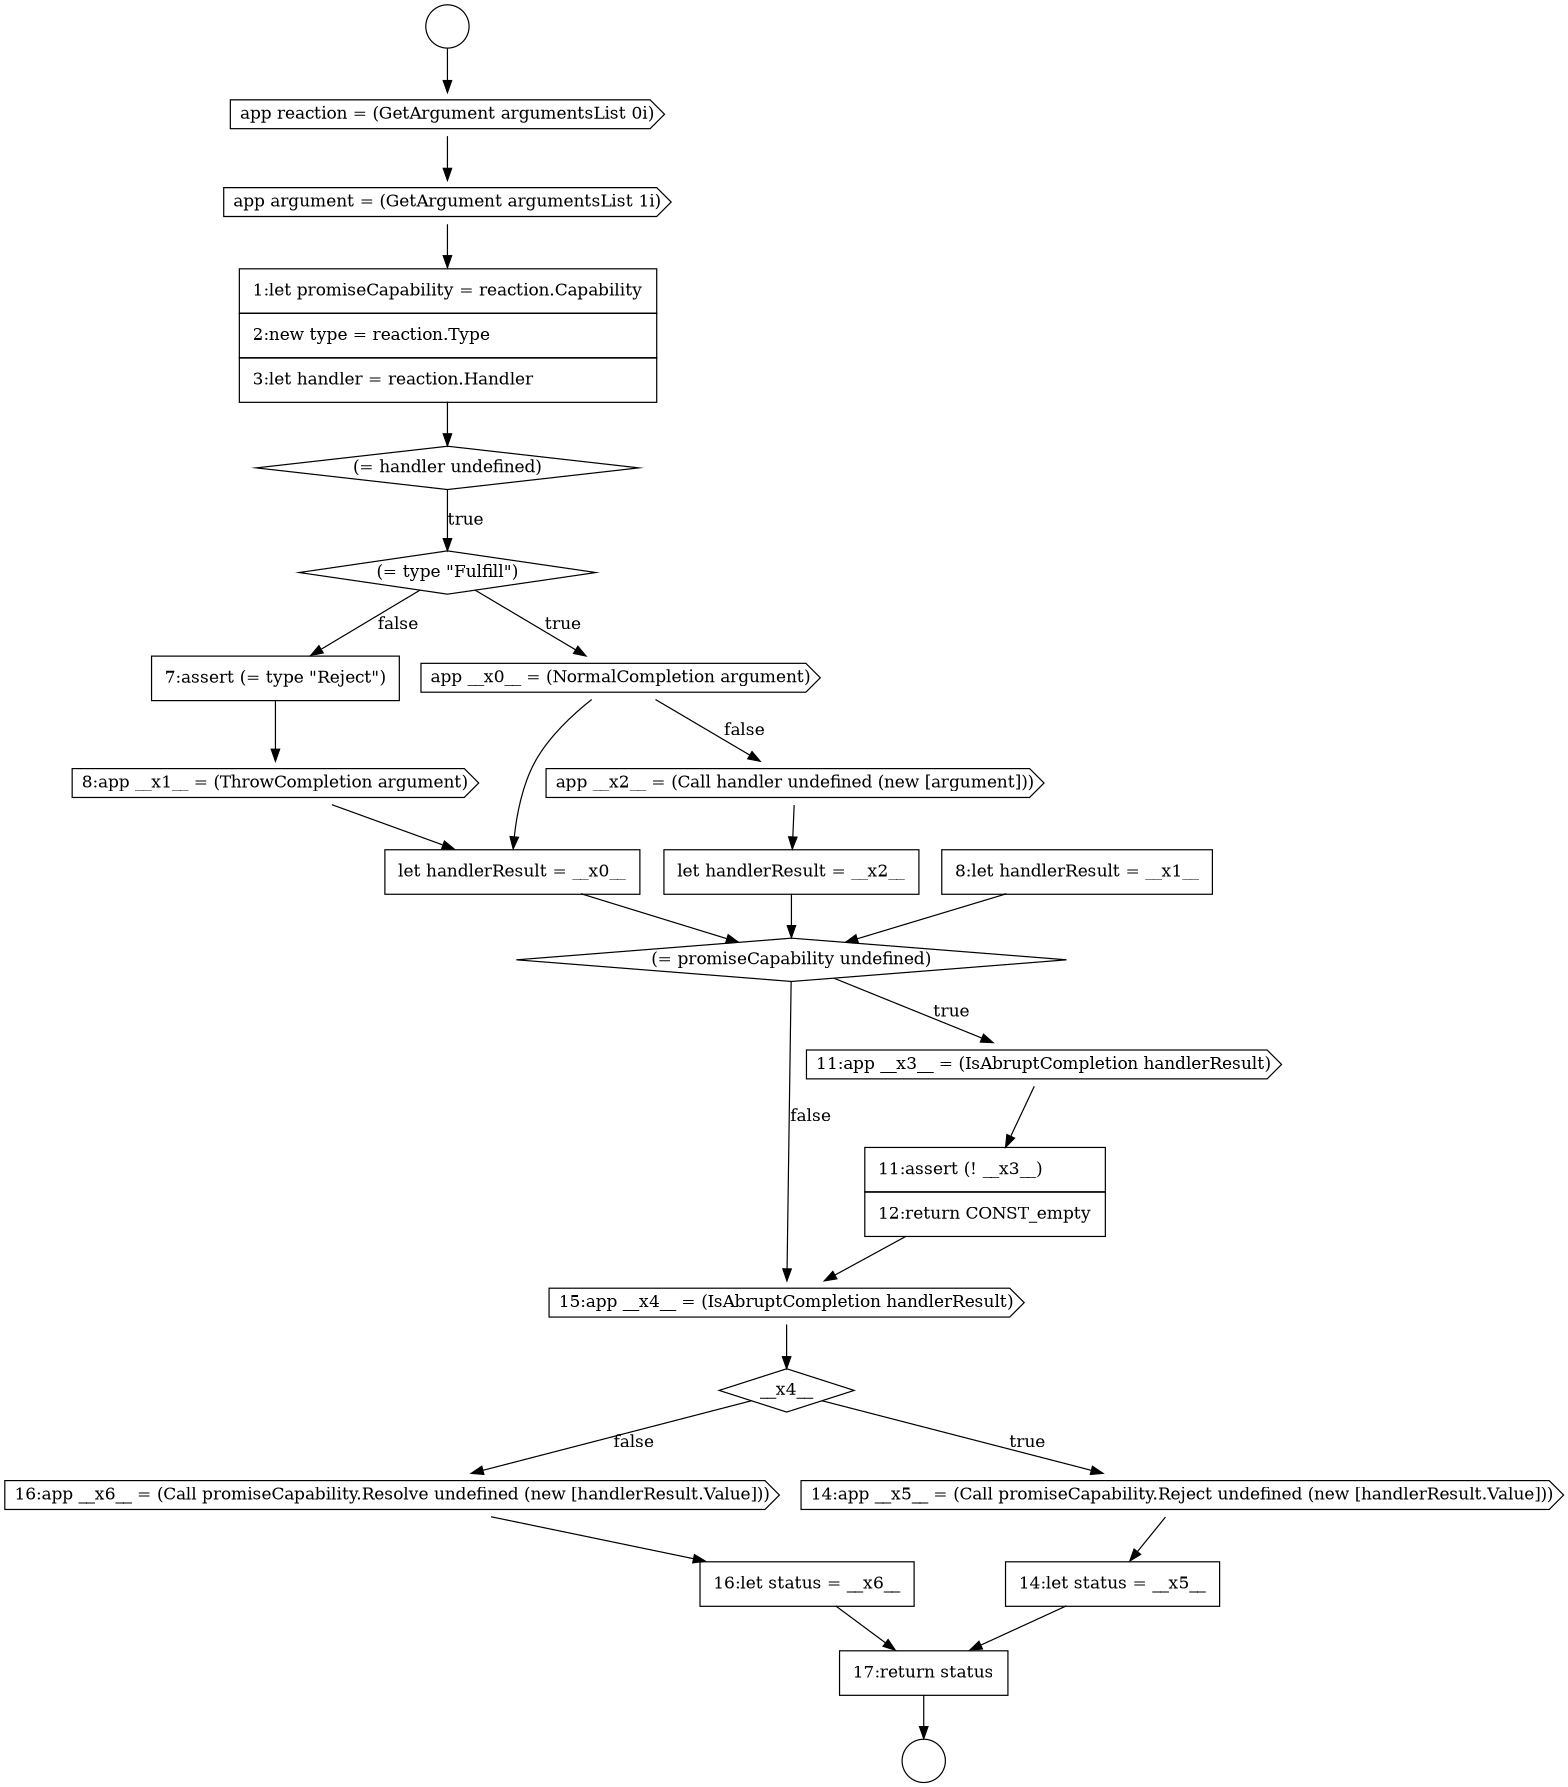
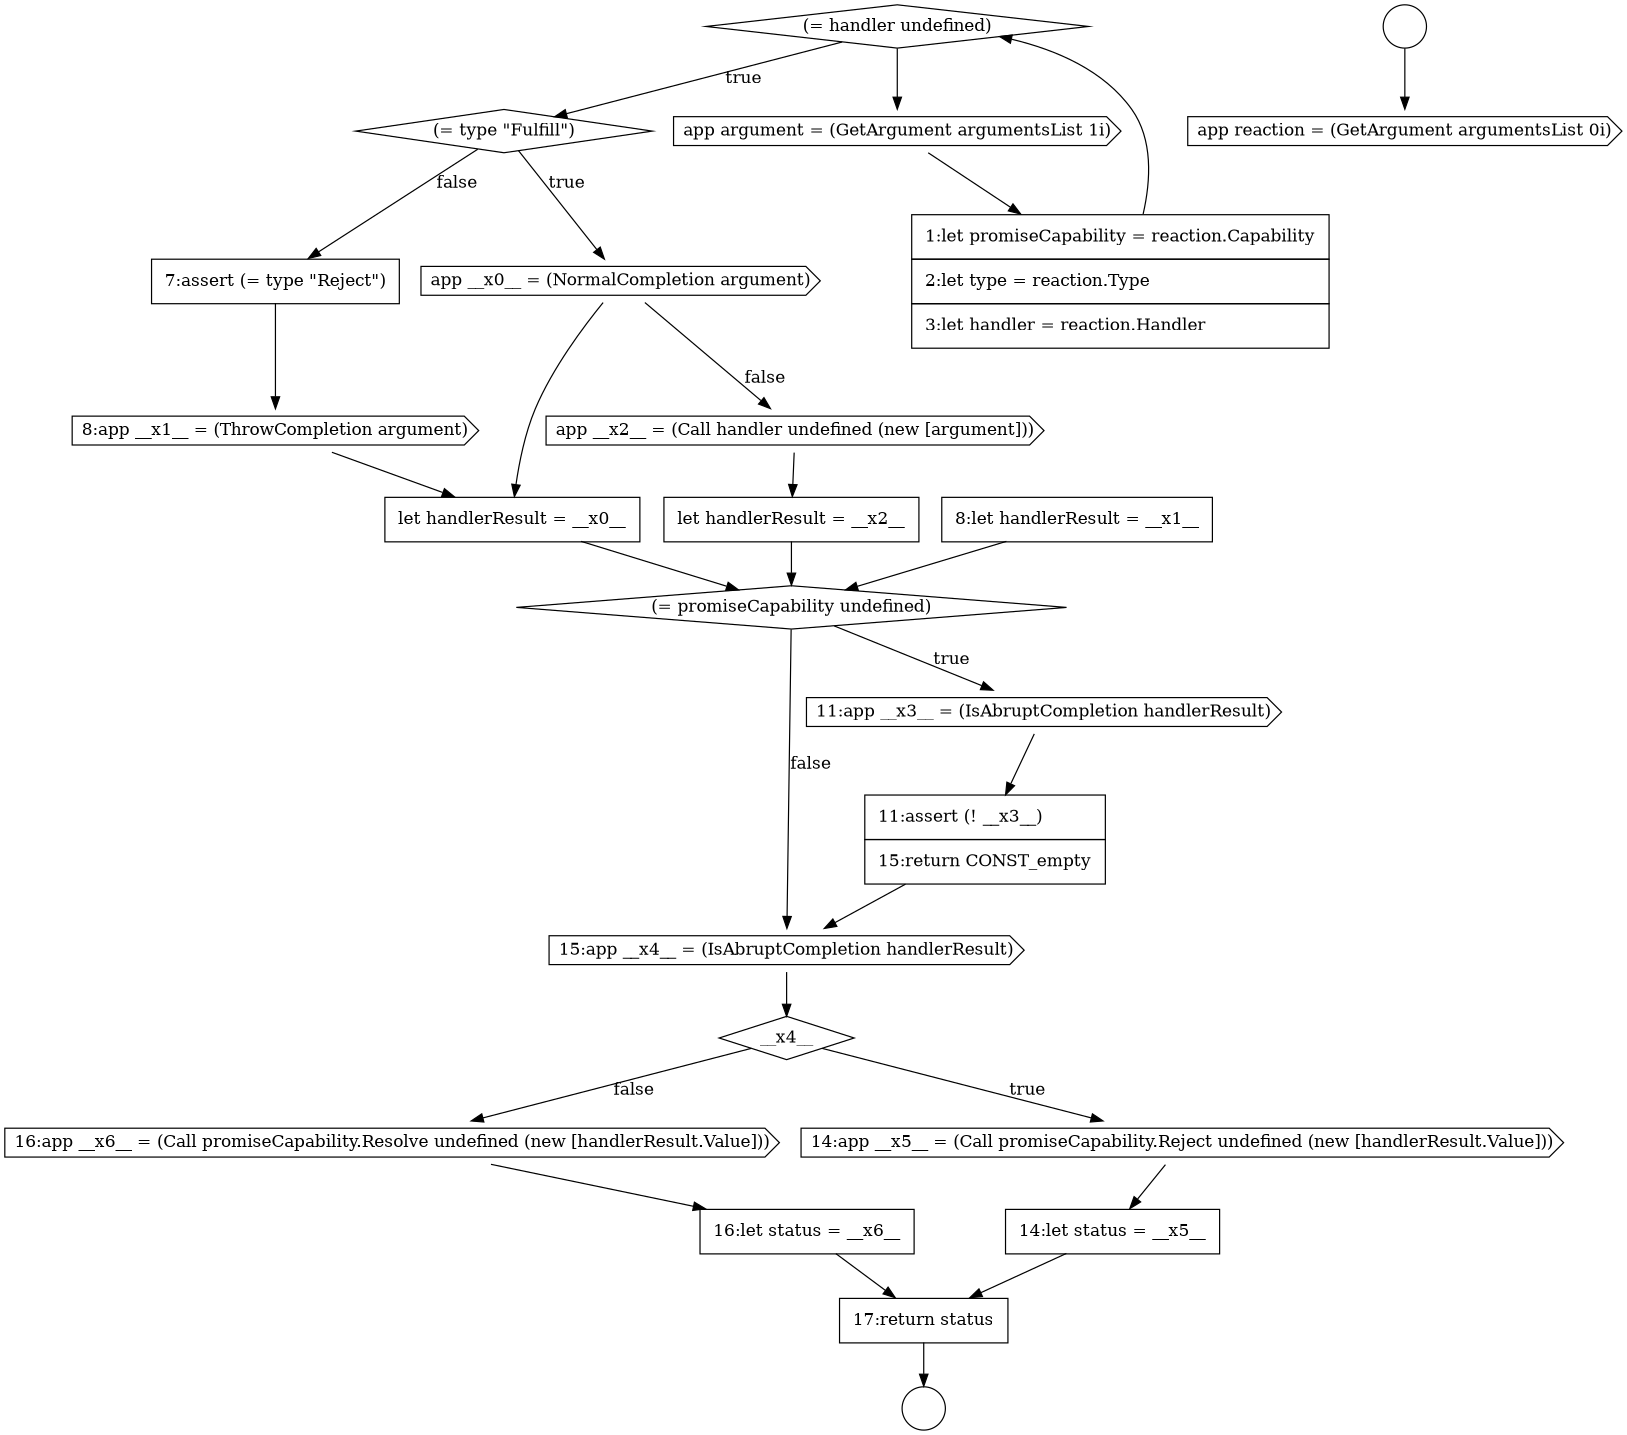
edge "app reaction = (GetArgument argumentsList 0i)" -> "app argument = (GetArgument argumentsList 1i)": now "(= handler undefined)" -> "app argument = (GetArgument argumentsList 1i)"
node "1:let promiseCapability = reaction.Capability": text "2:new type = reaction.Type" -> "2:let type = reaction.Type"
node "11:assert (! __x3__)": text "12:return CONST_empty" -> "15:return CONST_empty"
